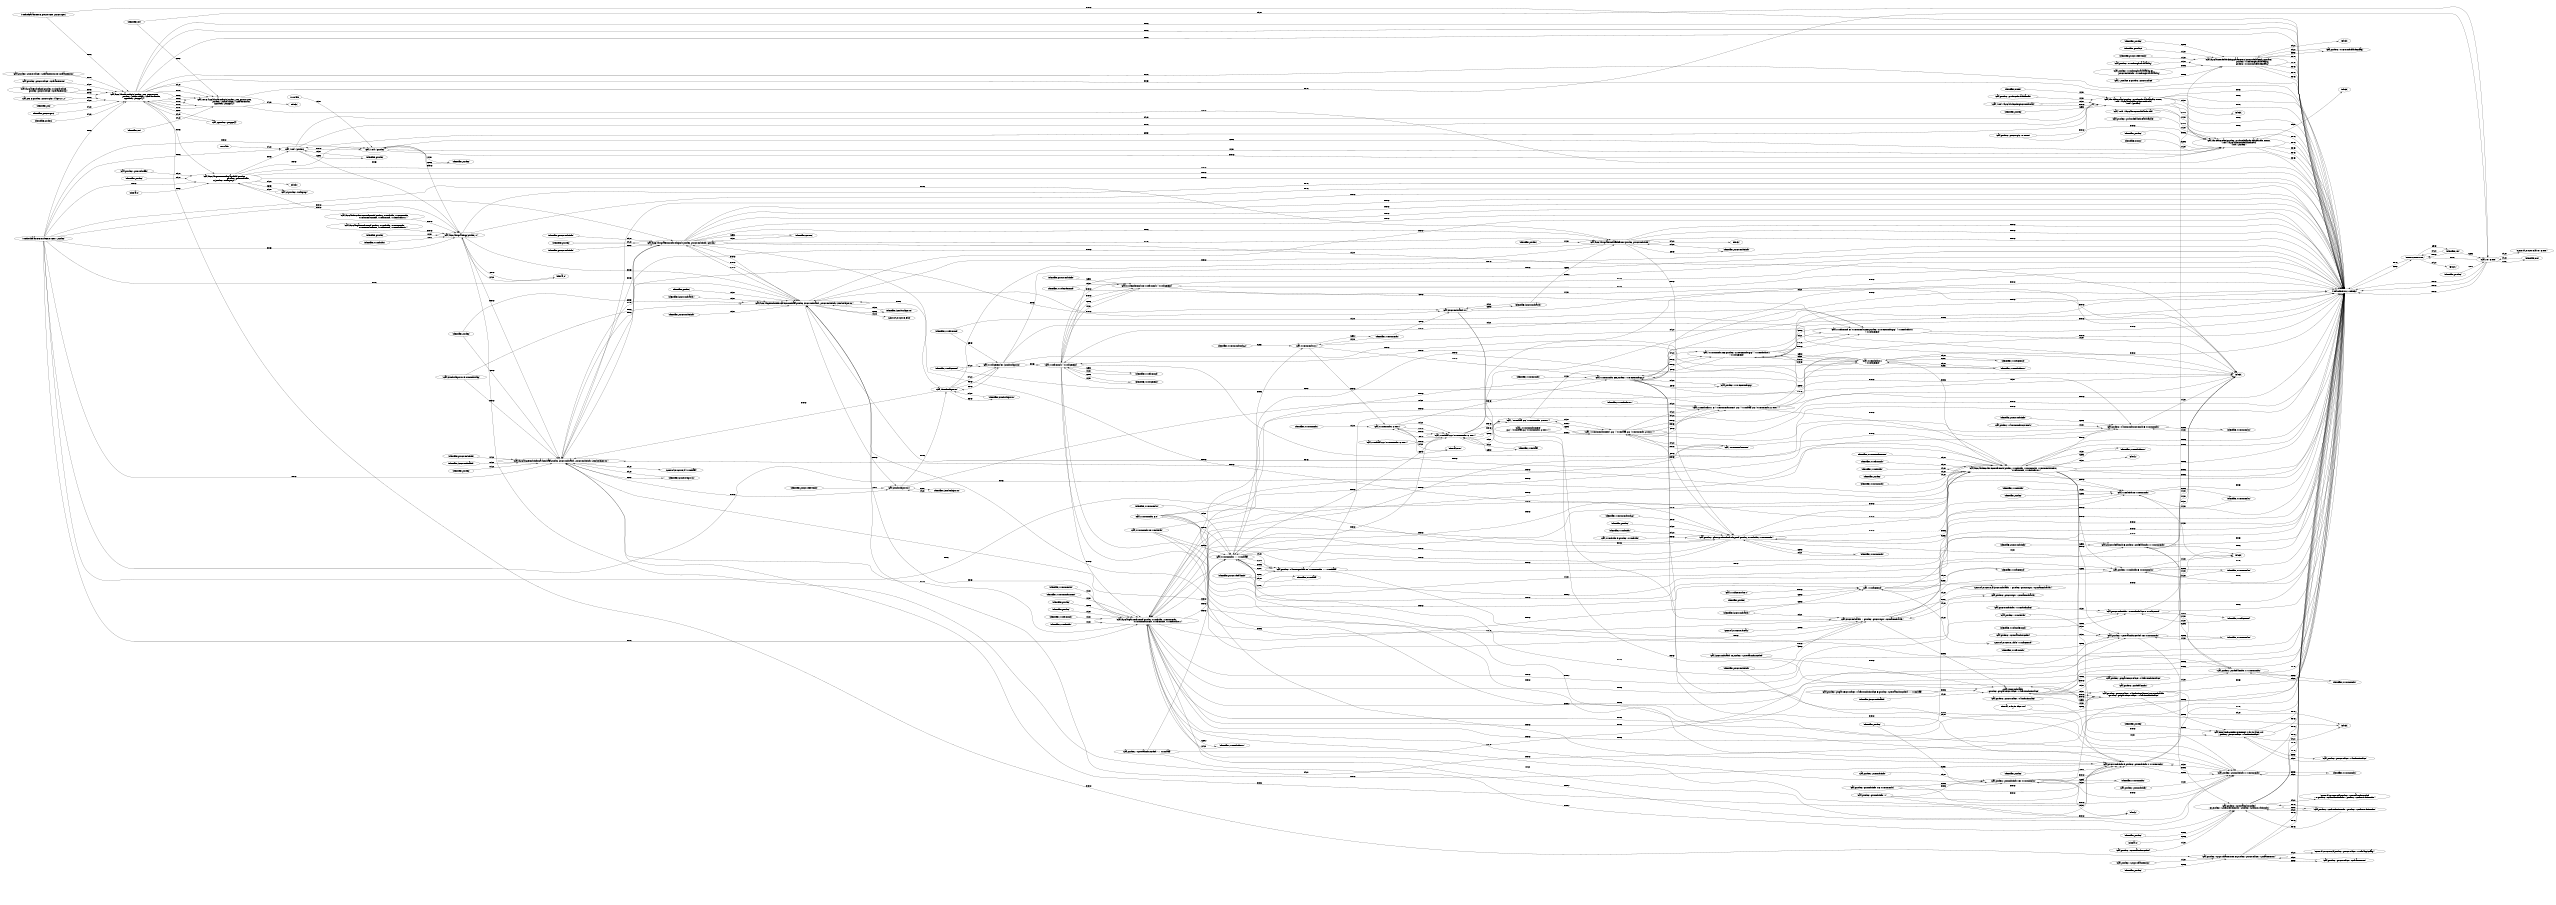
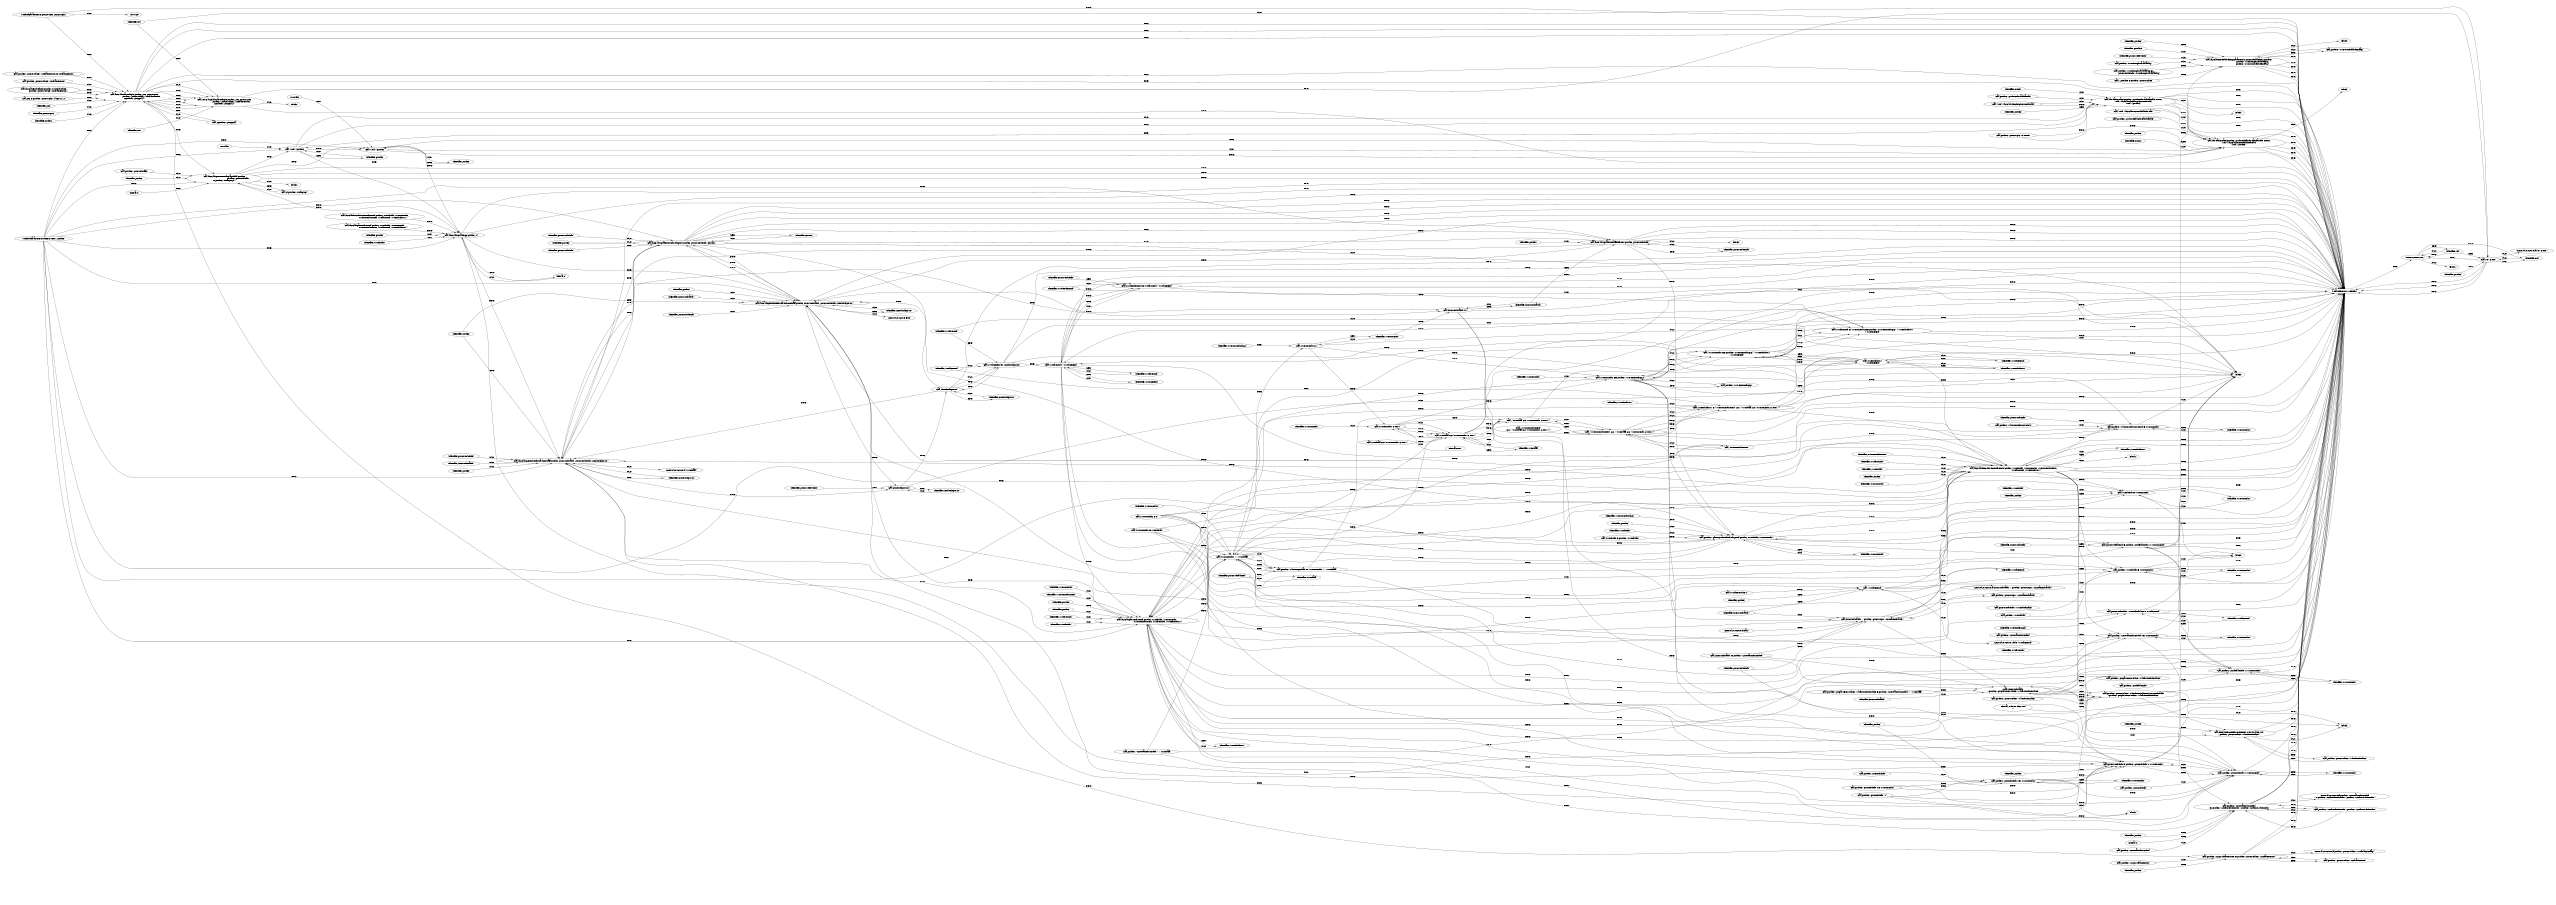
node "1000129": added
edge "(Return,return ret;)" -> "(MethodReturn,WORD32)": now "(Return,return ret;)" -> "(Identifier,OK)"
node "(Call,i2_mb_skip_run = num_mb_skip)": removed
edge "(Call,u1_num_mbs & 0x01)" -> "(Literal,0x01)": now "(Call,u1_num_mbs & 0x01)" -> "(Call,!(u1_mbaff && (u1_num_mbs & 0x01)))"
edge "(Call,ps_cur_mb_info->u1_end_of_slice)" -> "(Call,ps_cur_mb_info->u1_end_of_slice = u1_slice_end)": now "(Call,ps_cur_mb_info->u1_end_of_slice)" -> "(Call,ps_dec->u1_mb_idx = u1_num_mbs)"
edge "(Call,ps_dec->u1_mb_idx)" -> "(Call,ps_dec->u2_total_mbs_coded += u1_num_mbs)": now "(Call,ps_dec->u1_mb_idx)" -> "(Call,ps_dec->u1_mb_idx = u1_num_mbs)"
